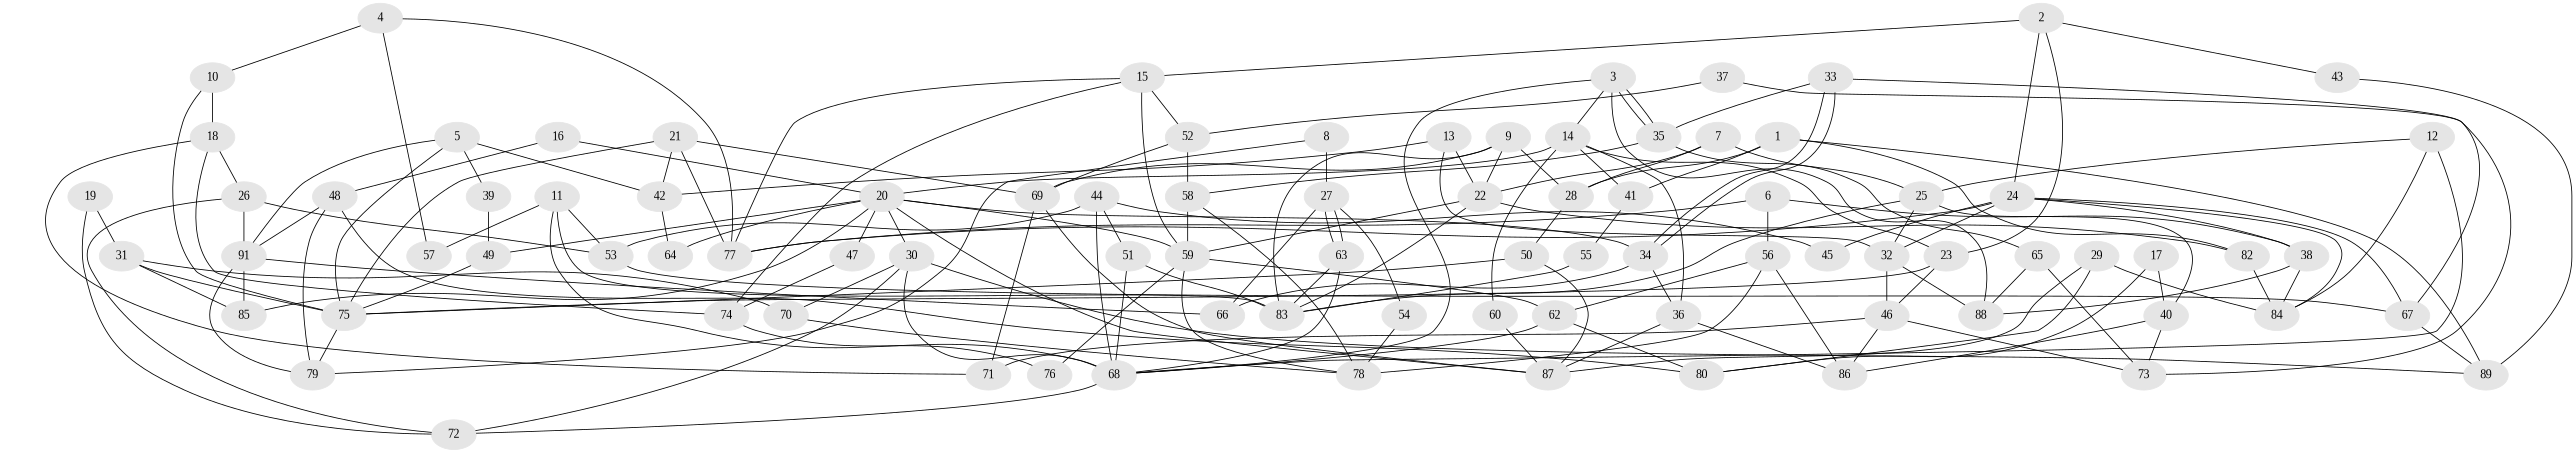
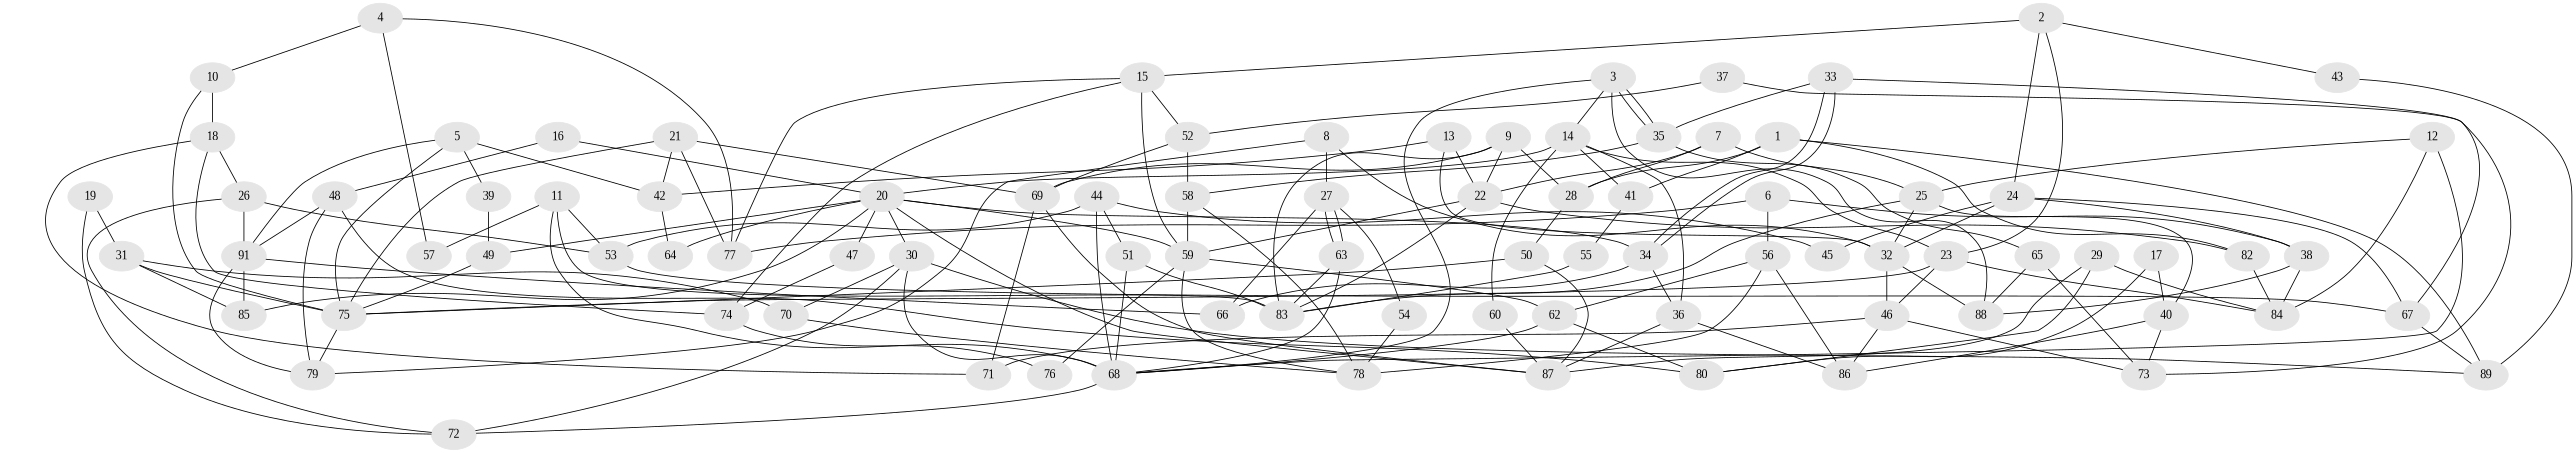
edge "24" -- "84": now "23" -- "84"
edge "24" -- "77": removed
edge "8" -- "32": added
